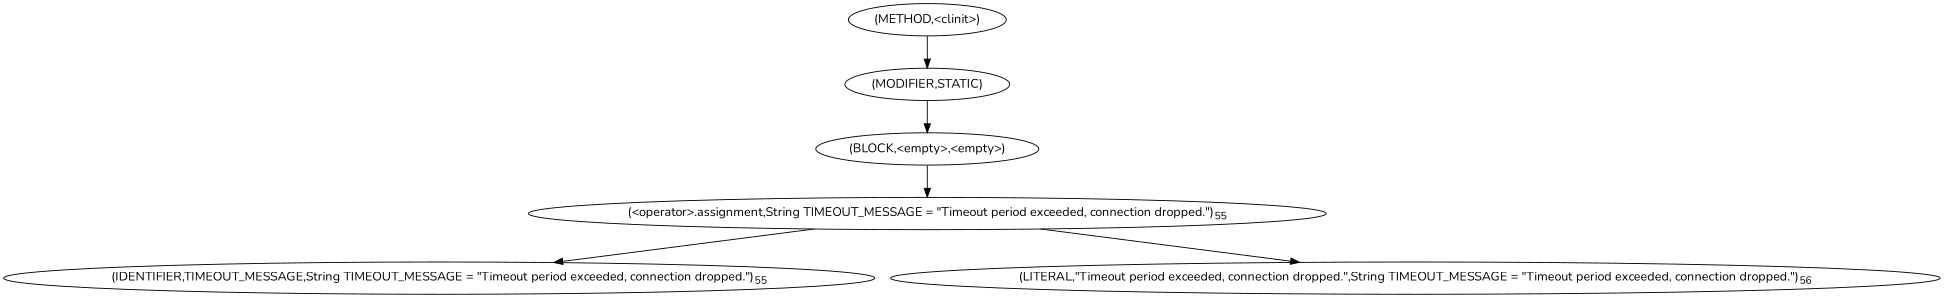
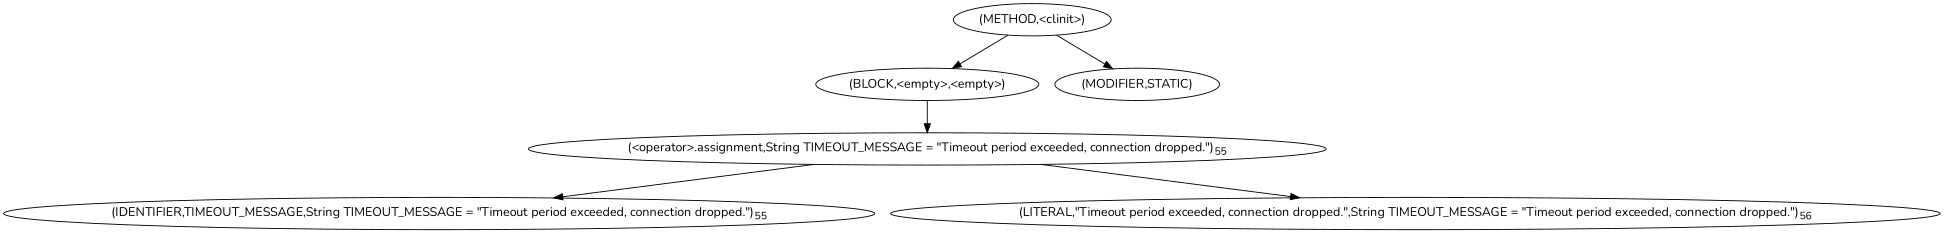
edge "(MODIFIER,STATIC)" -> "(BLOCK,<empty>,<empty>)": now "(METHOD,<clinit>)" -> "(BLOCK,<empty>,<empty>)"
